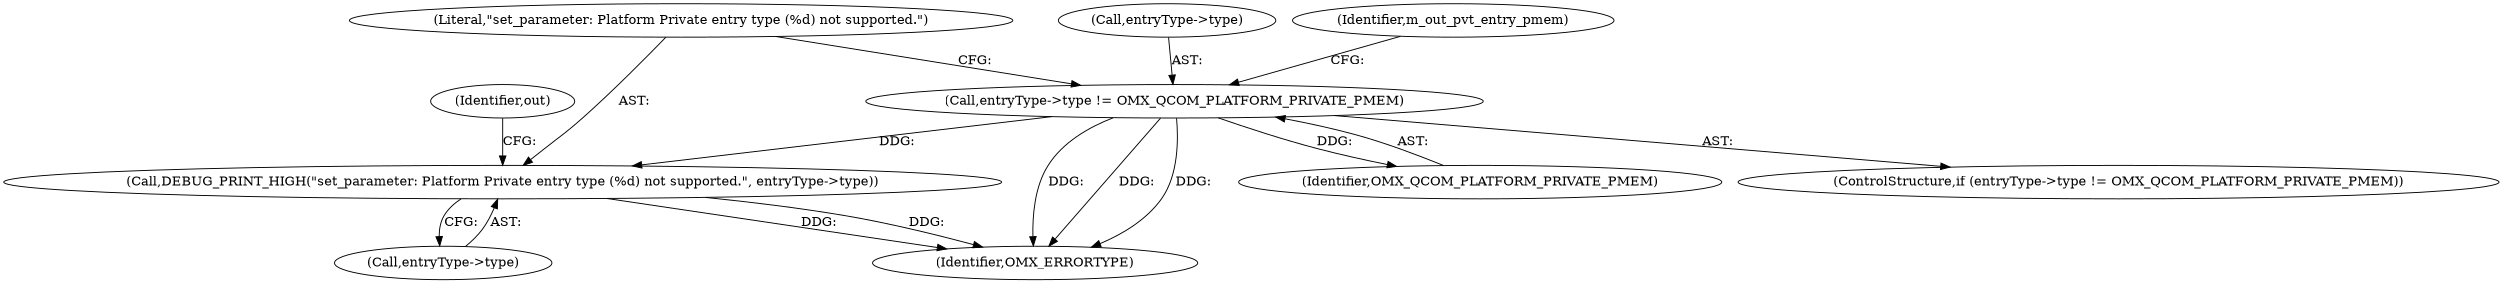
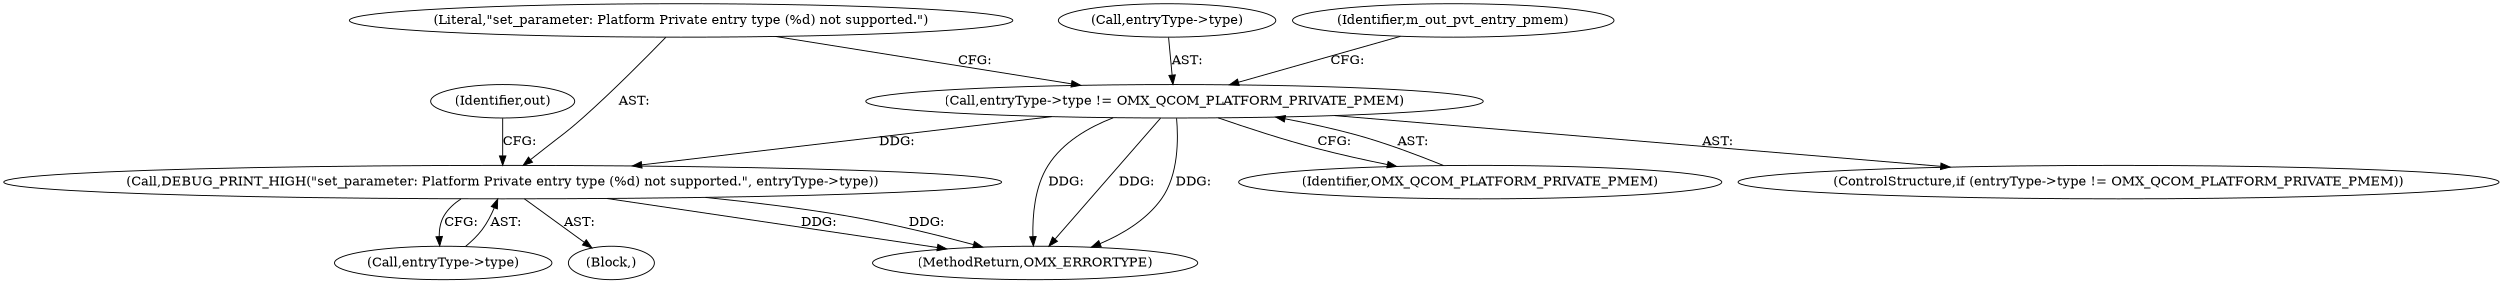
edge "(Call,entryType->type != OMX_QCOM_PLATFORM_PRIVATE_PMEM)" -> "(Identifier,OMX_QCOM_PLATFORM_PRIVATE_PMEM)": label "DDG: " -> "CFG: "
node "(Block,)": added
node "(Identifier,OMX_ERRORTYPE)": label "(Identifier,OMX_ERRORTYPE)" -> "(MethodReturn,OMX_ERRORTYPE)"
